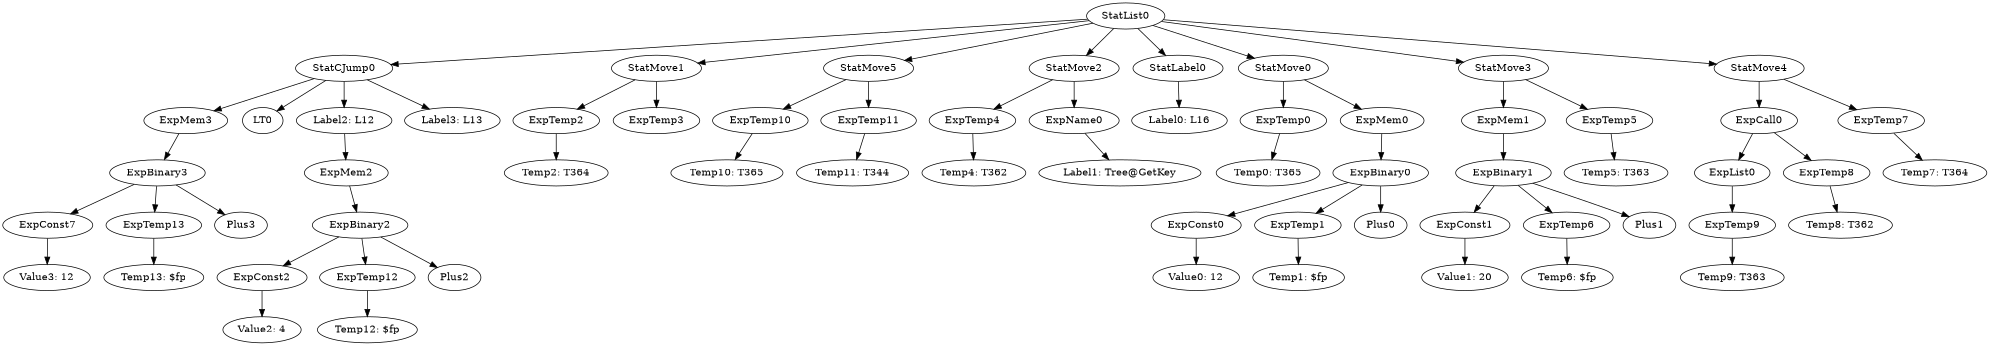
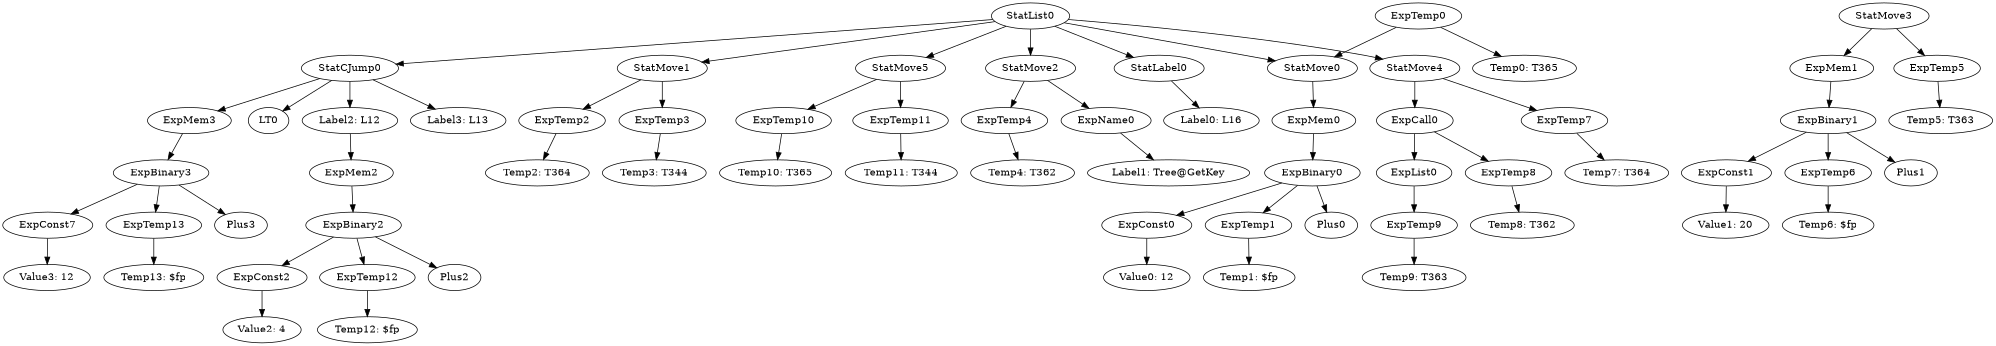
edge "StatList0" -> "StatMove3": removed
edge "StatMove0" -> "ExpTemp0": reversed
node "Temp3: T344": added
